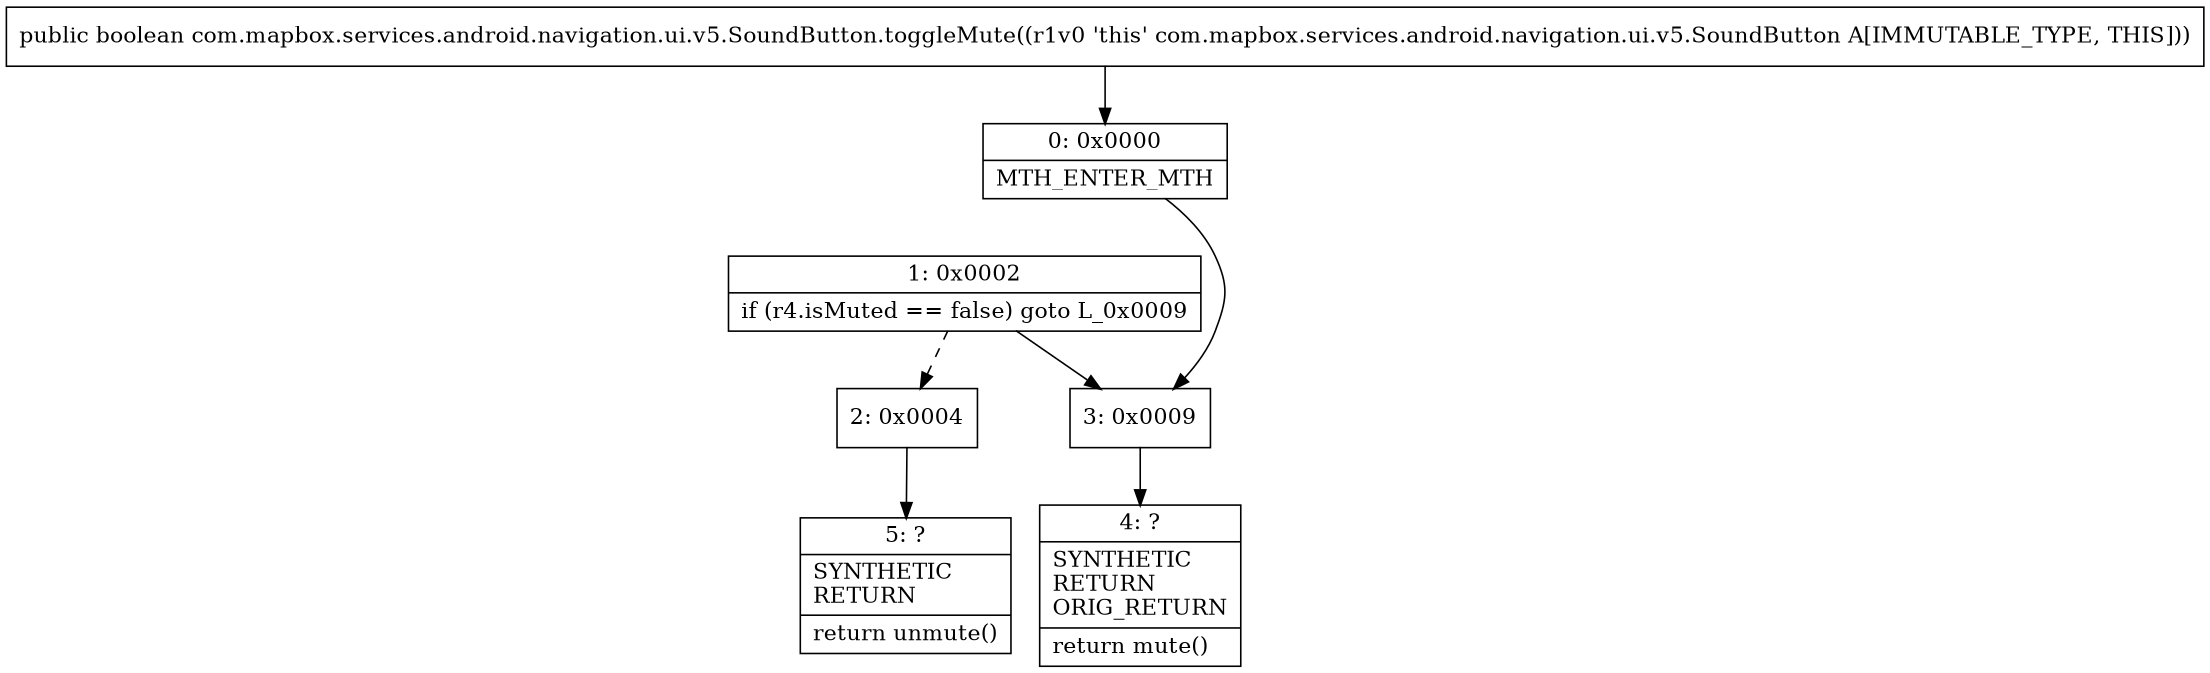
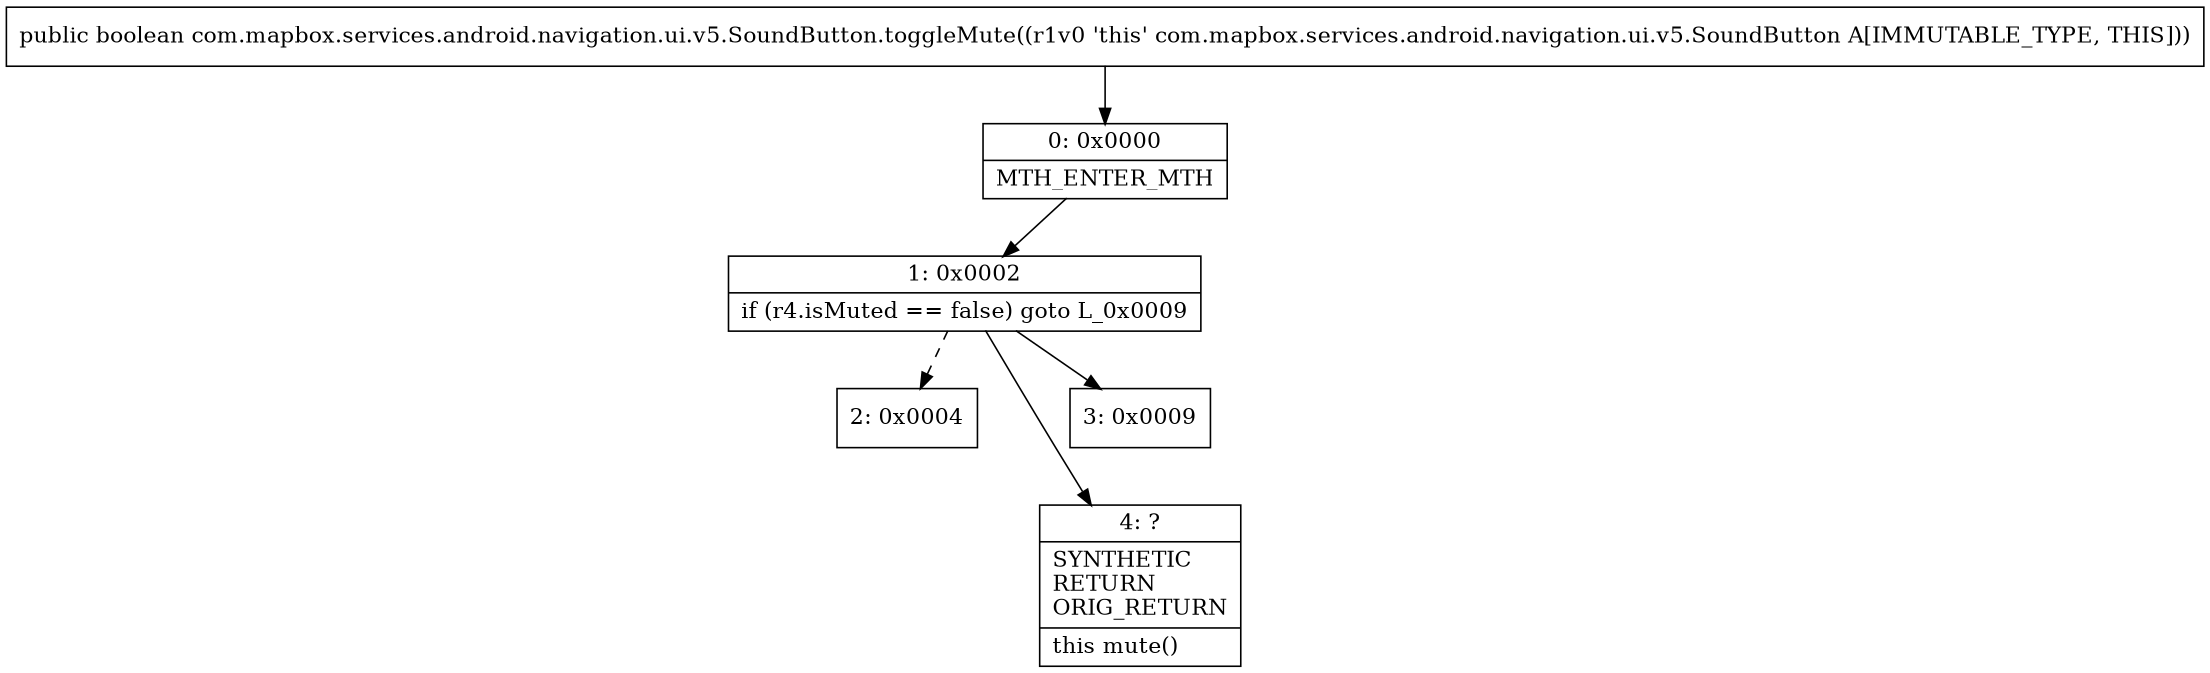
edge "0: 0x0000" -> "3: 0x0009": now "0: 0x0000" -> "1: 0x0002"
edge "3: 0x0009" -> "4: ?": now "1: 0x0002" -> "4: ?"
node "5: ?": removed
node "4: ?": text "return mute()" -> "this mute()"
